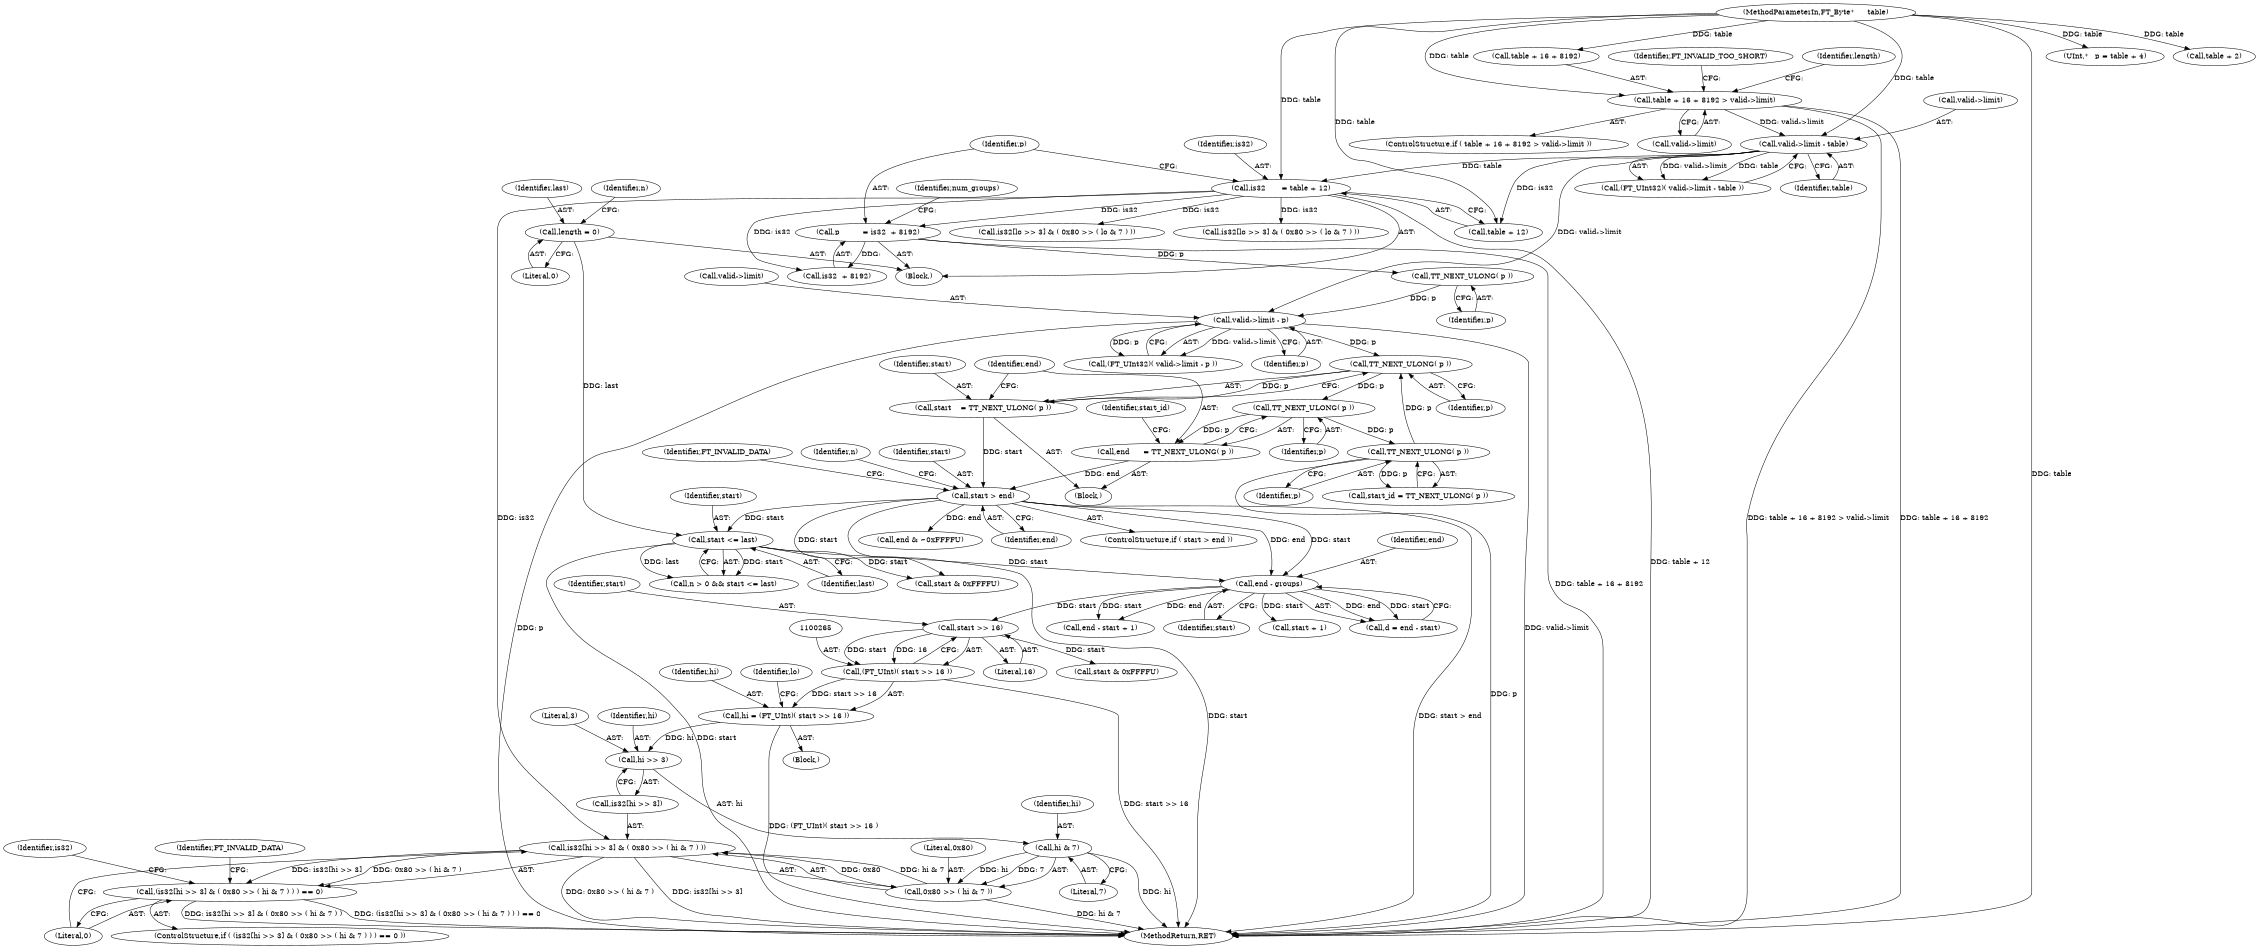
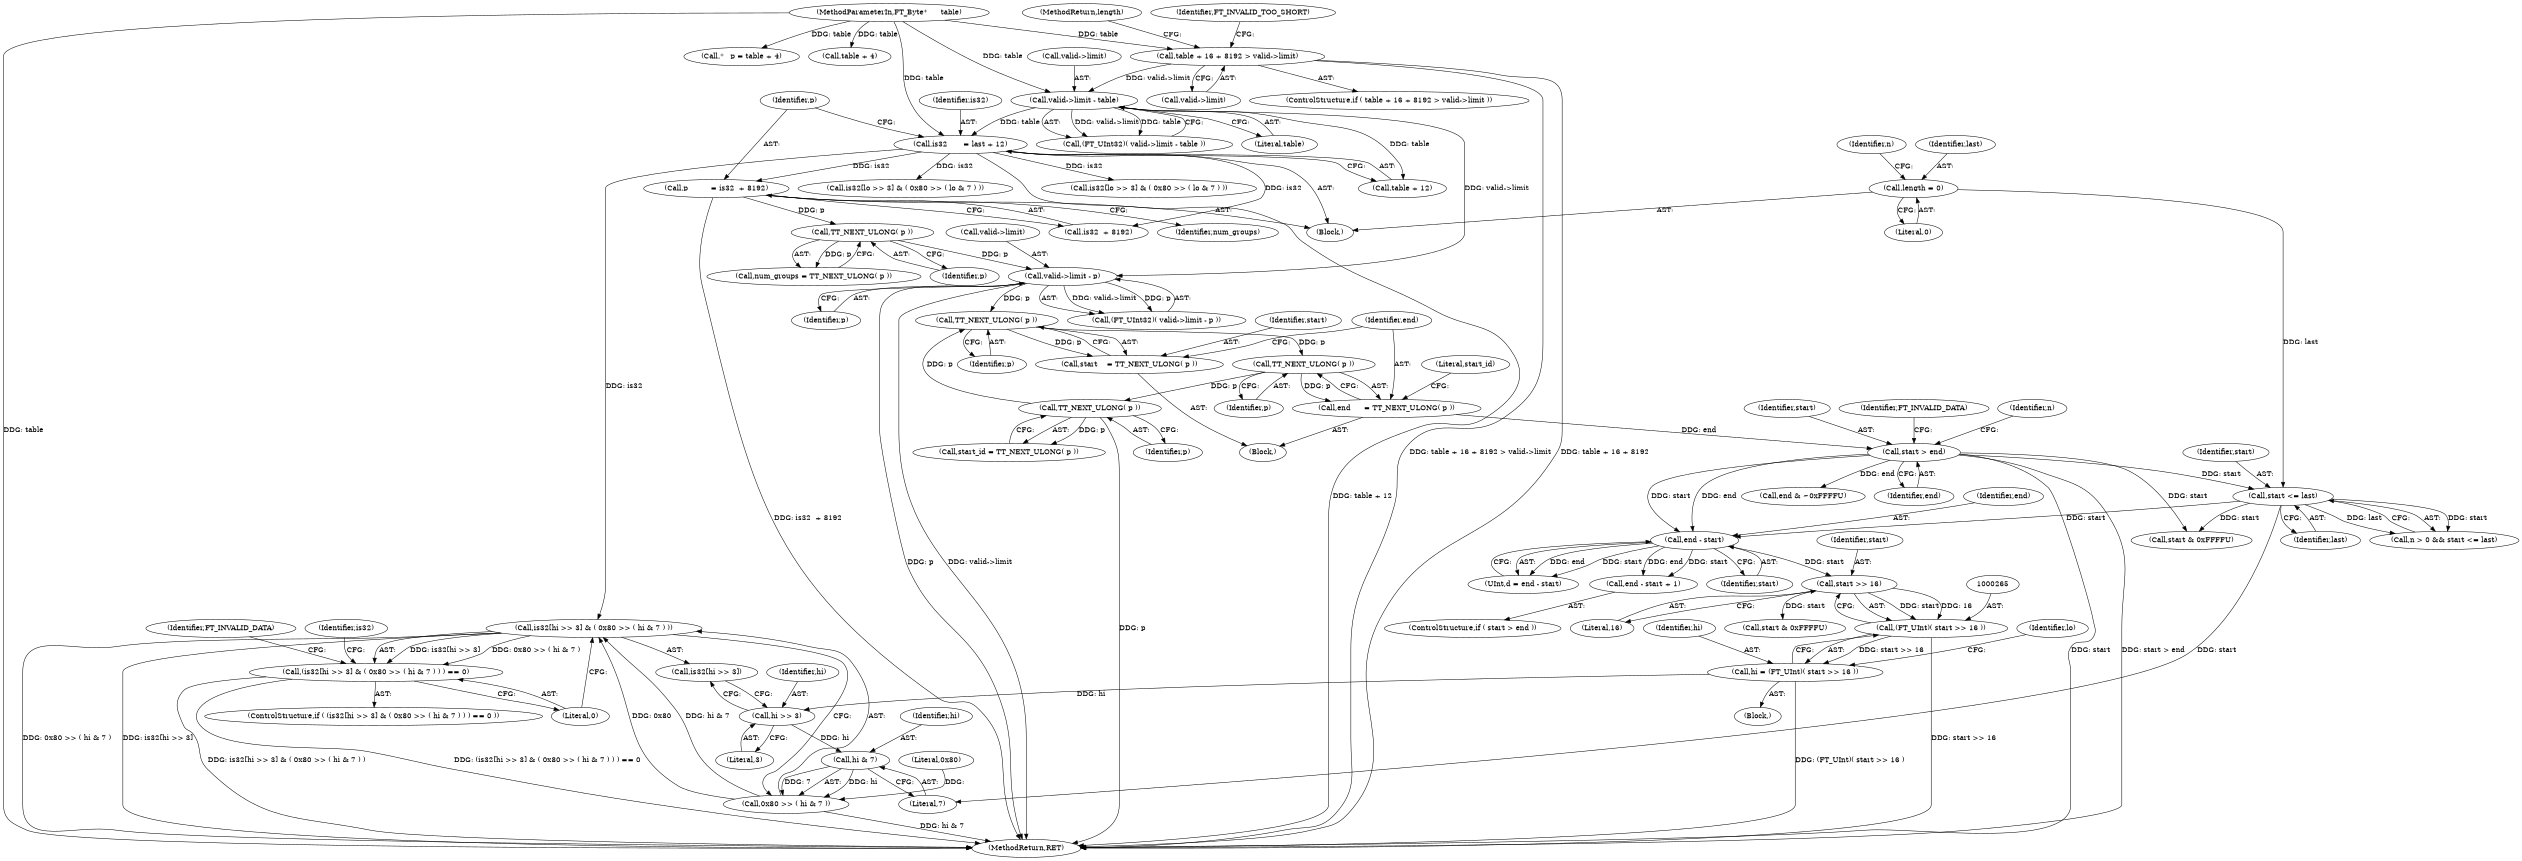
edge "(MethodParameterIn,FT_Byte*      table)" -> "(Call,table + 12)": removed, label "DDG: table"
node "(Call,table + 16 + 8192)": removed
node "(Identifier,length)": label "(Identifier,length)" -> "(MethodReturn,length)"
node "(UInt,*   p = table + 4)": label "(UInt,*   p = table + 4)" -> "(Call,*   p = table + 4)"
node "(Call,table + 2)": label "(Call,table + 2)" -> "(Call,table + 4)"
node "(Call,is32       = table + 12)": label "(Call,is32       = table + 12)" -> "(Call,is32       = last + 12)"
edge "(Call,valid->limit - table)" -> "(Call,table + 12)": label "DDG: is32" -> "DDG: table"
node "(Identifier,table)": label "(Identifier,table)" -> "(Literal,table)"
edge "(Identifier,num_groups)" -> "(Call,p          = is32  + 8192)": reversed
edge "(Call,p          = is32  + 8192)" -> "(Call,is32  + 8192)": label "DDG: " -> "CFG: "
node "(Call,num_groups = TT_NEXT_ULONG( p ))": added
edge "(Call,(FT_UInt32)( valid->limit - p ))" -> "(Call,valid->limit - p)": label "CFG: " -> "AST: "
node "(Identifier,start_id)": label "(Identifier,start_id)" -> "(Literal,start_id)"
edge "(Call,start    = TT_NEXT_ULONG( p ))" -> "(Call,start > end)": removed, label "DDG: start"
edge "(Call,start > end)" -> "(ControlStructure,if ( start > end ))": now "(Call,end - start + 1)" -> "(ControlStructure,if ( start > end ))"
node "(Call,end - groups)": label "(Call,end - groups)" -> "(Call,end - start)"
edge "(Call,p          = is32  + 8192)" -> "(MethodReturn,RET)": label "DDG: table + 16 + 8192" -> "DDG: is32  + 8192"
node "1100265": label "1100265" -> "1000265"
node "(Call,start + 1)": removed
node "(Call,d = end - start)": label "(Call,d = end - start)" -> "(UInt,d = end - start)"
edge "(Call,hi = (FT_UInt)( start >> 16 ))" -> "(Call,(FT_UInt)( start >> 16 ))": added, label "CFG:"
edge "(Call,start >> 16)" -> "(Literal,16)": label "AST: " -> "CFG: "
edge "(Call,hi >> 3)" -> "(Literal,3)": added, label "CFG:"
edge "(Call,hi >> 3)" -> "(Call,is32[hi >> 3])": label "AST: " -> "CFG: "
edge "(Call,hi >> 3)" -> "(Call,hi & 7)": label "AST: hi" -> "DDG: hi"
edge "(Call,start <= last)" -> "(MethodReturn,RET)": now "(Call,start <= last)" -> "(Literal,7)"
edge "(Call,is32[hi >> 3])" -> "(Call,is32[hi >> 3] & ( 0x80 >> ( hi & 7 ) ))": reversed
edge "(Call,is32[hi >> 3] & ( 0x80 >> ( hi & 7 ) ))" -> "(Call,0x80 >> ( hi & 7 ))": label "AST: " -> "CFG: "
edge "(Literal,0x80)" -> "(Call,0x80 >> ( hi & 7 ))": label "AST: " -> "DDG: "
edge "(Call,hi & 7)" -> "(MethodReturn,RET)": removed, label "DDG: hi"
